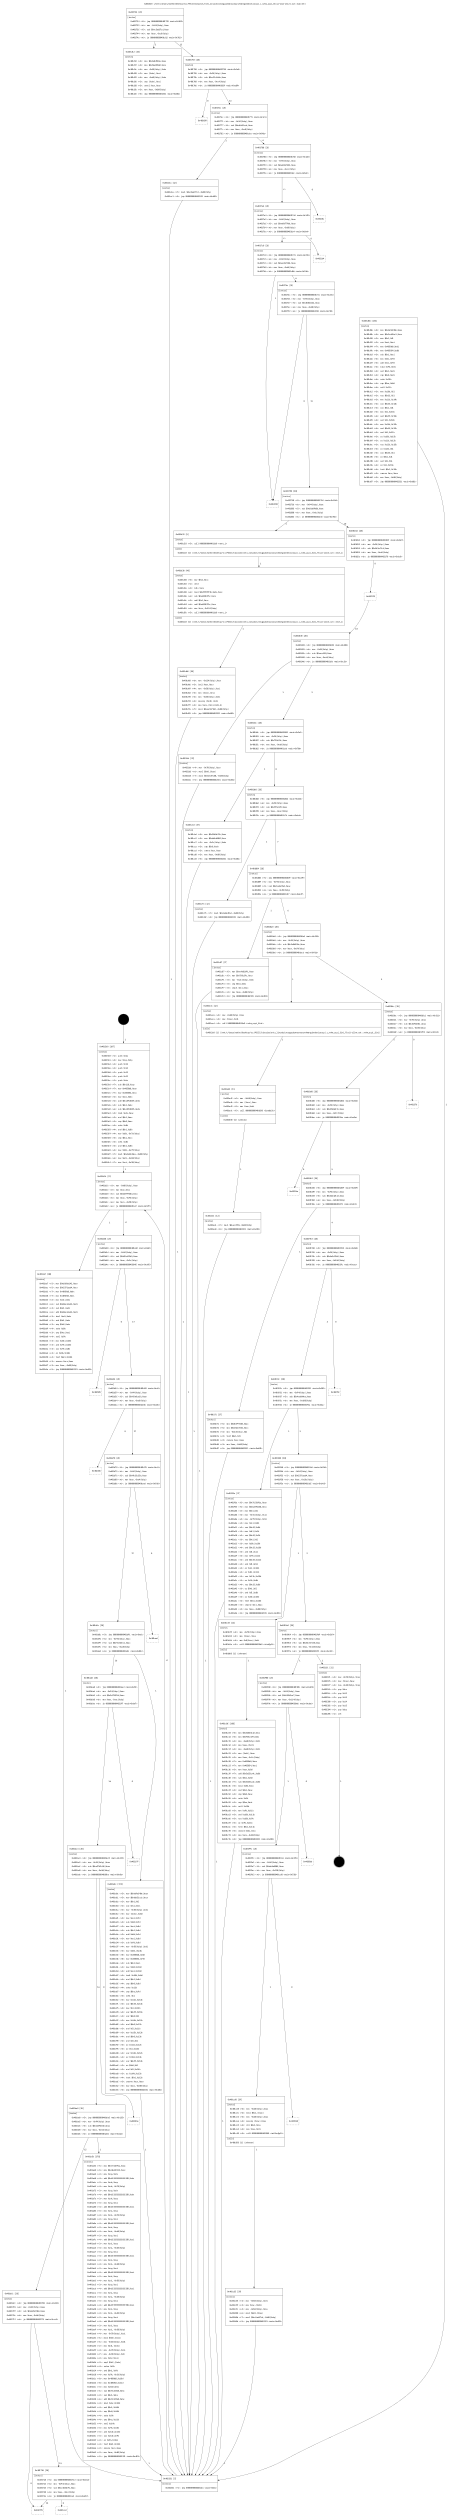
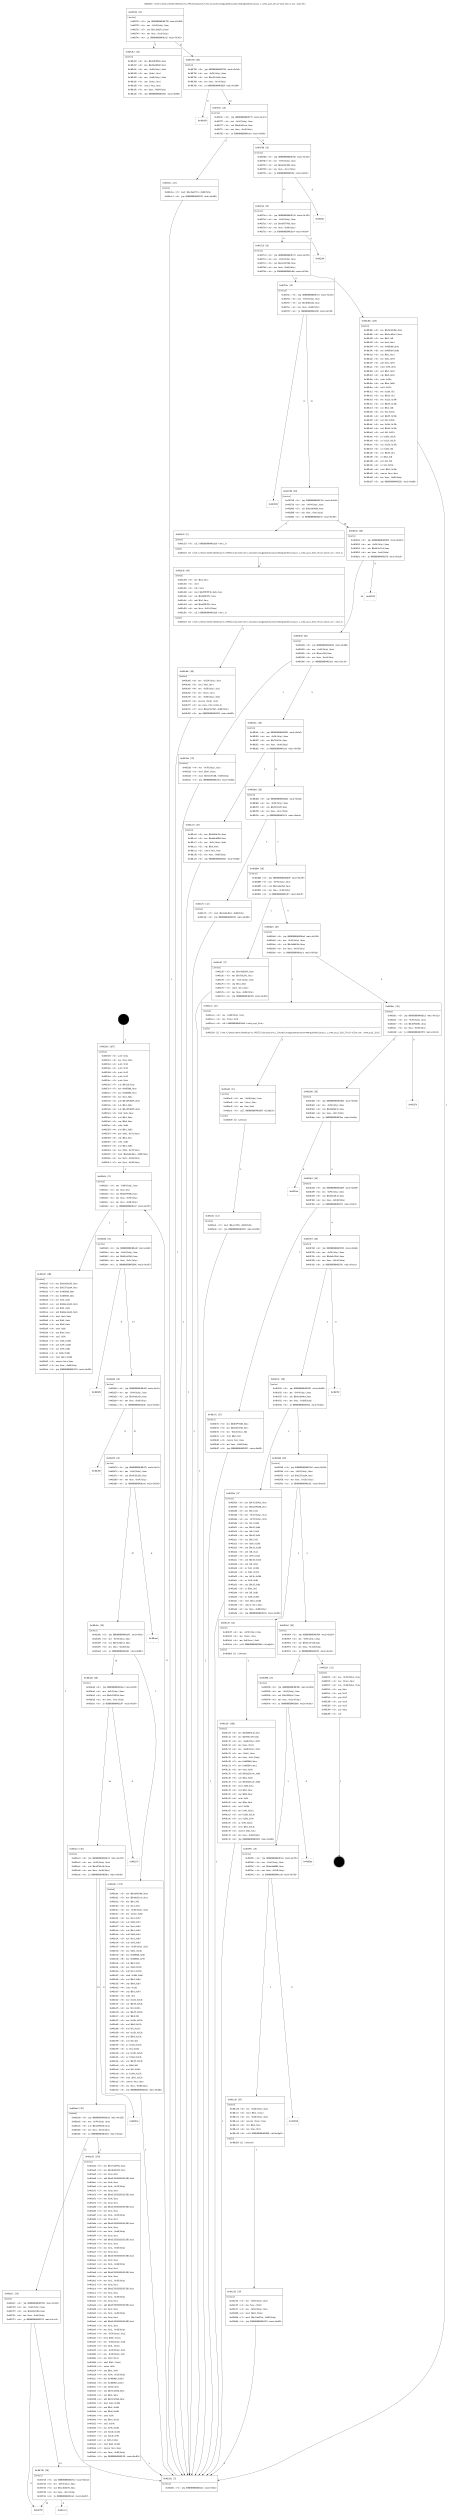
edge "0x4017c0 [28]" -> "0x402248": now "0x4017c0 [28]" -> "0x401d86 [134]"
edge "0x402170" -> "0x401830 [28]": now "0x401814 [28]" -> "0x401830 [28]"
